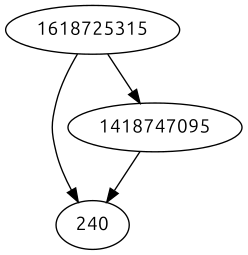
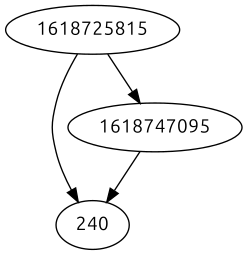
node "1618725315": label "1618725315" -> "1618725815"
node "1418747095": label "1418747095" -> "1618747095"
